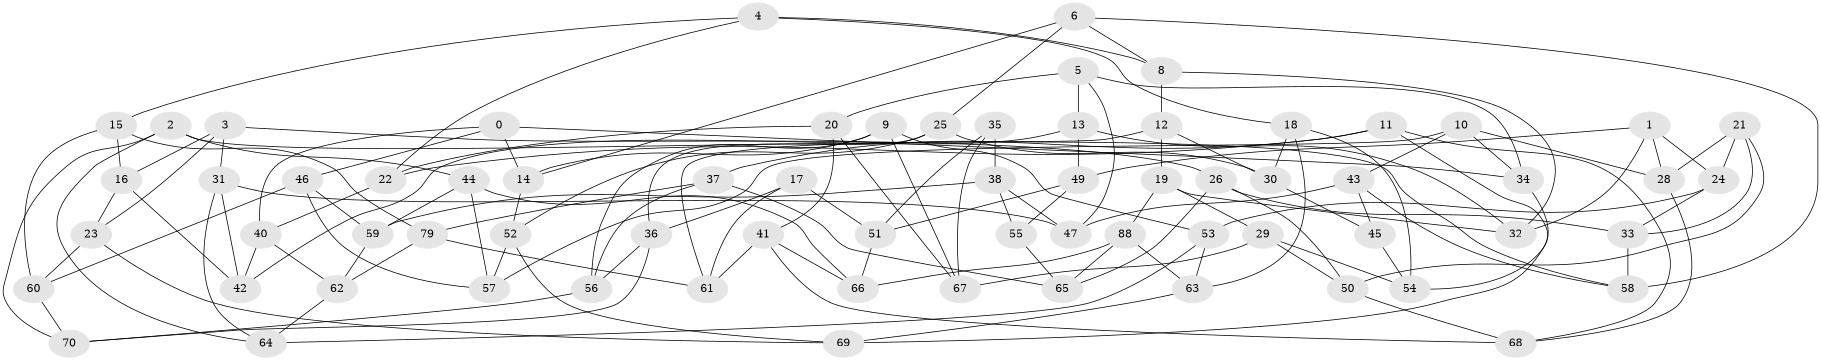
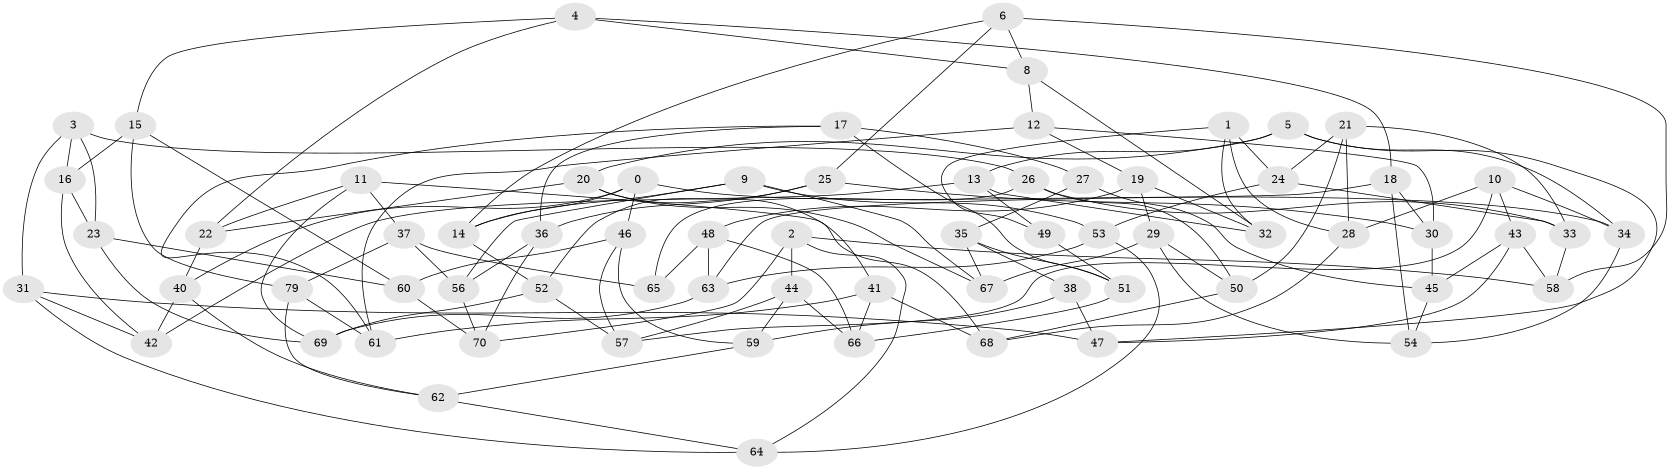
node "27": added
node "55": removed
node "88": label "88" -> "48"
